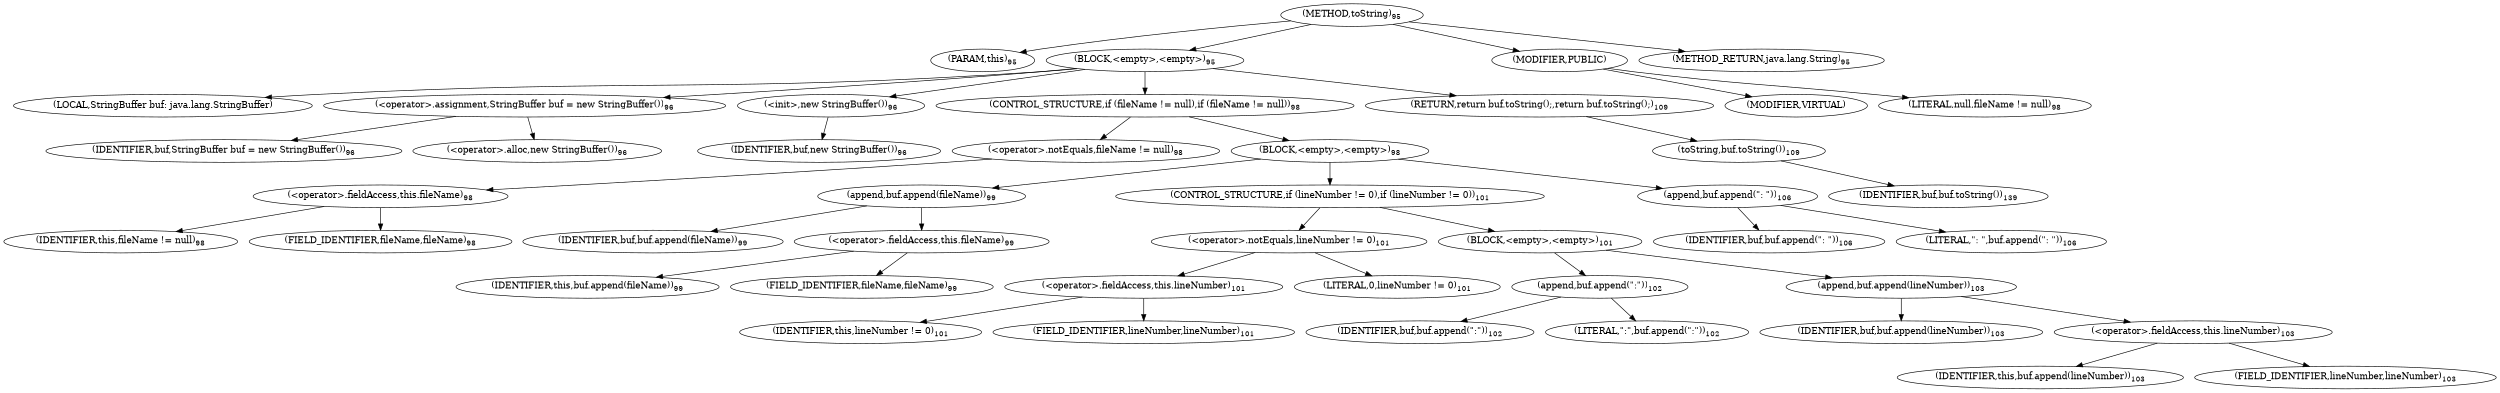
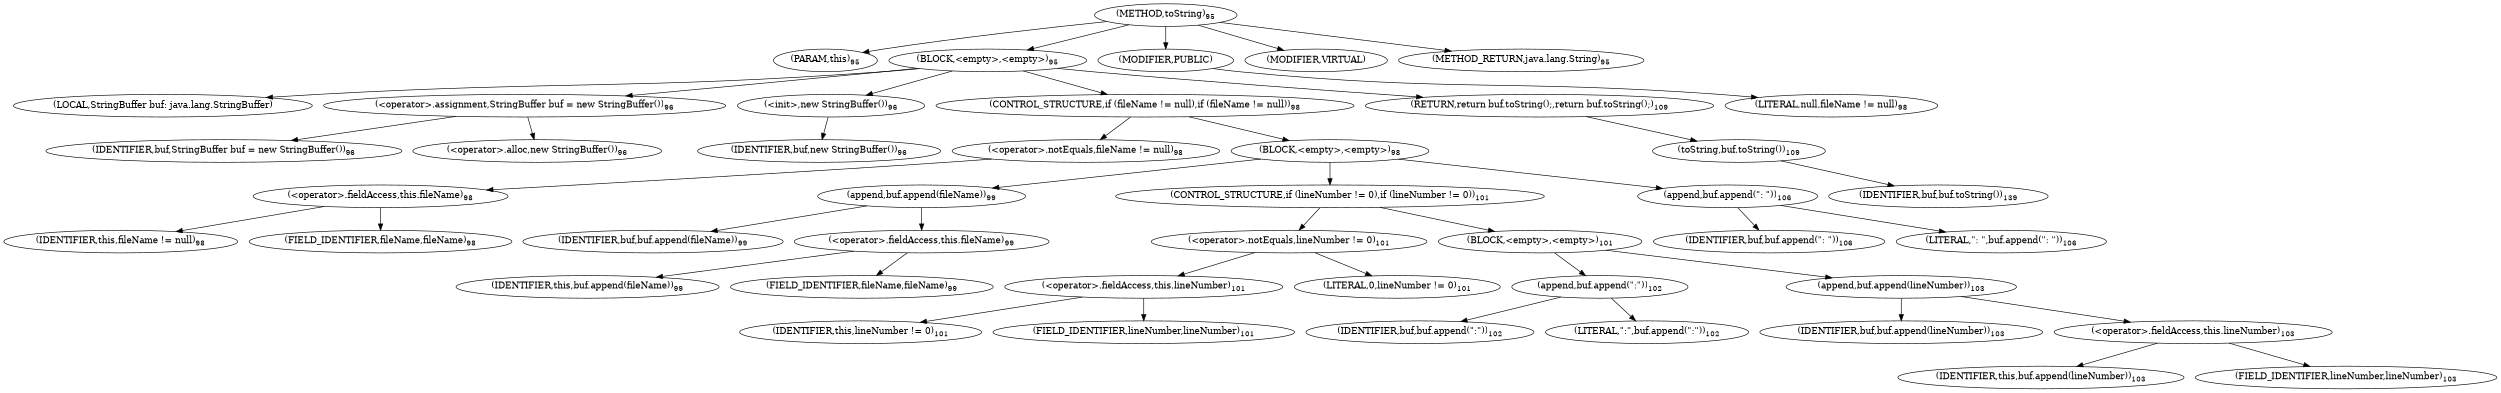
edge "(MODIFIER,PUBLIC)" -> "(MODIFIER,VIRTUAL)": now "(METHOD,toString)" -> "(MODIFIER,VIRTUAL)"
